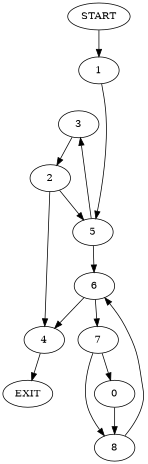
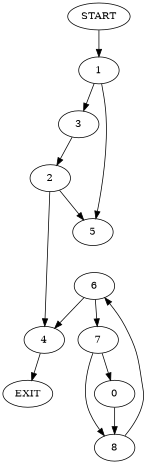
edge "5" -> "3": now "1" -> "3"
edge "5" -> "6": removed
